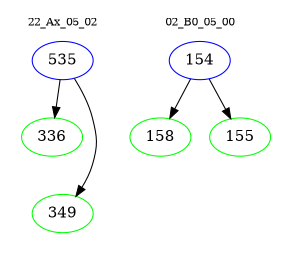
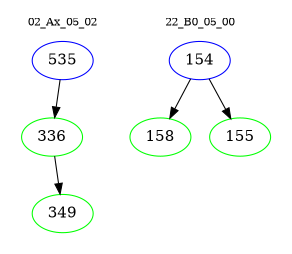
cluster "22_Ax_05_02": label "22_Ax_05_02" -> "02_Ax_05_02"
cluster "02_B0_05_00": label "02_B0_05_00" -> "22_B0_05_00"
edge "535" -> "349": now "336" -> "349"
